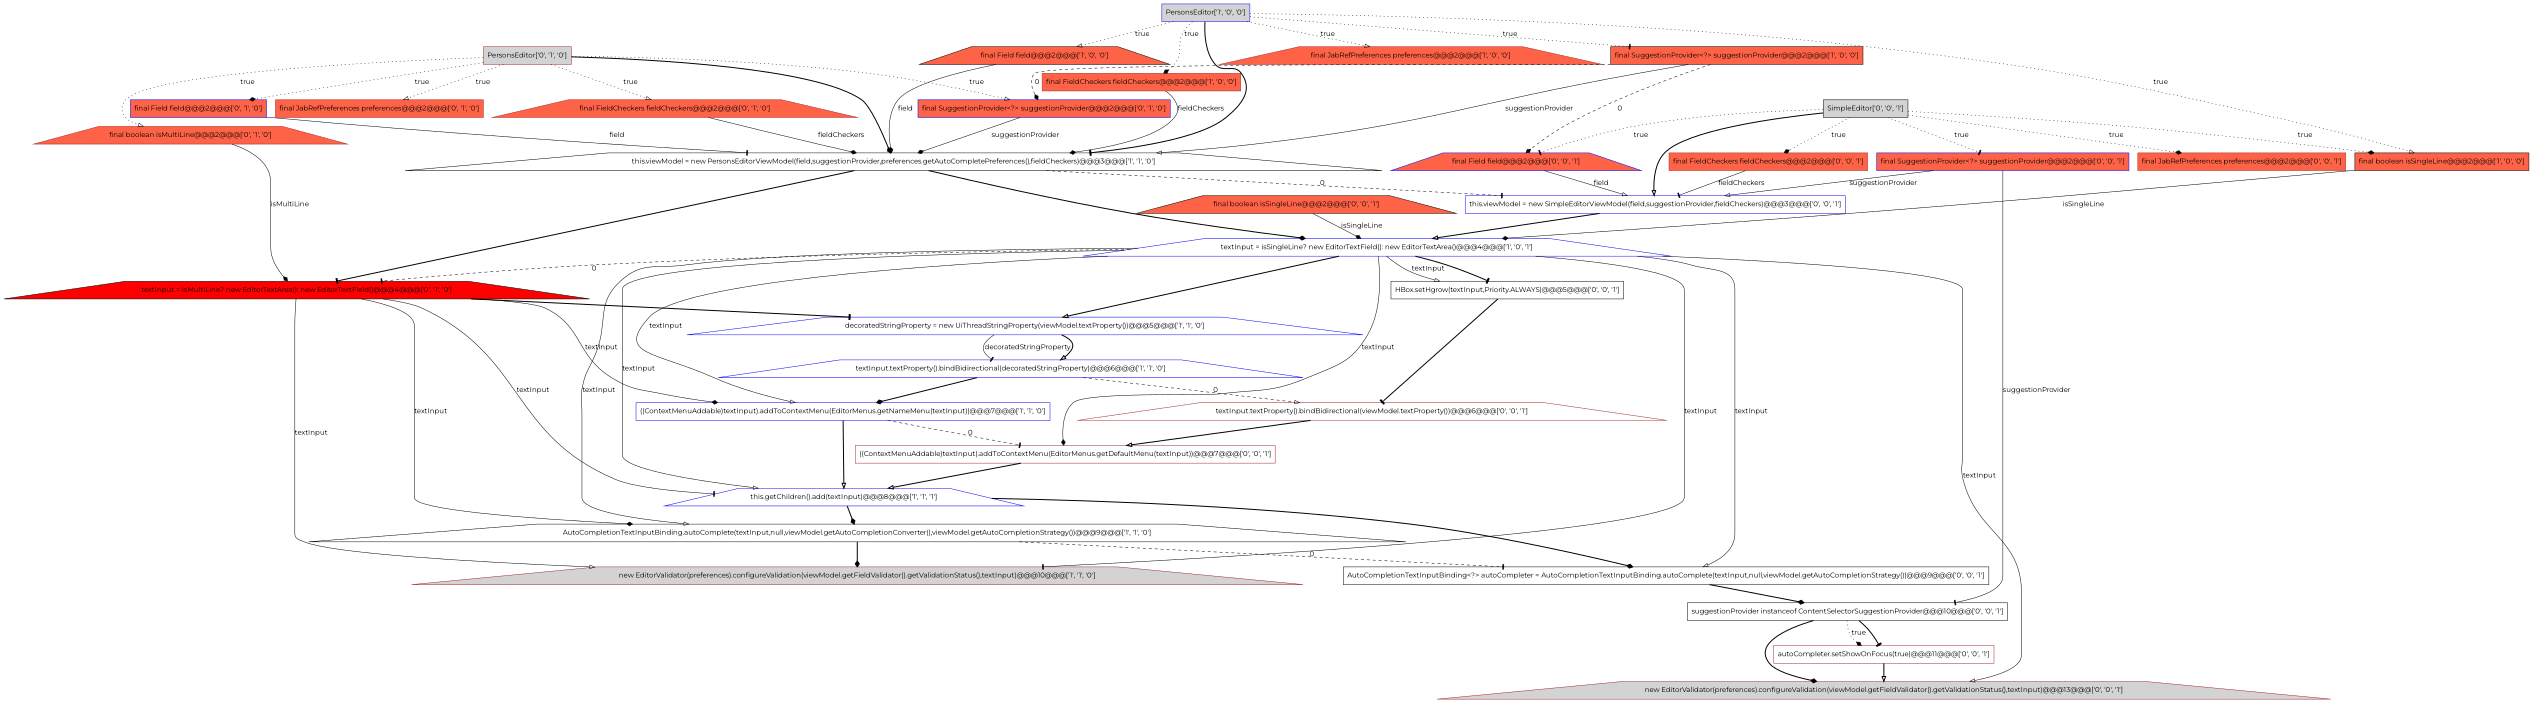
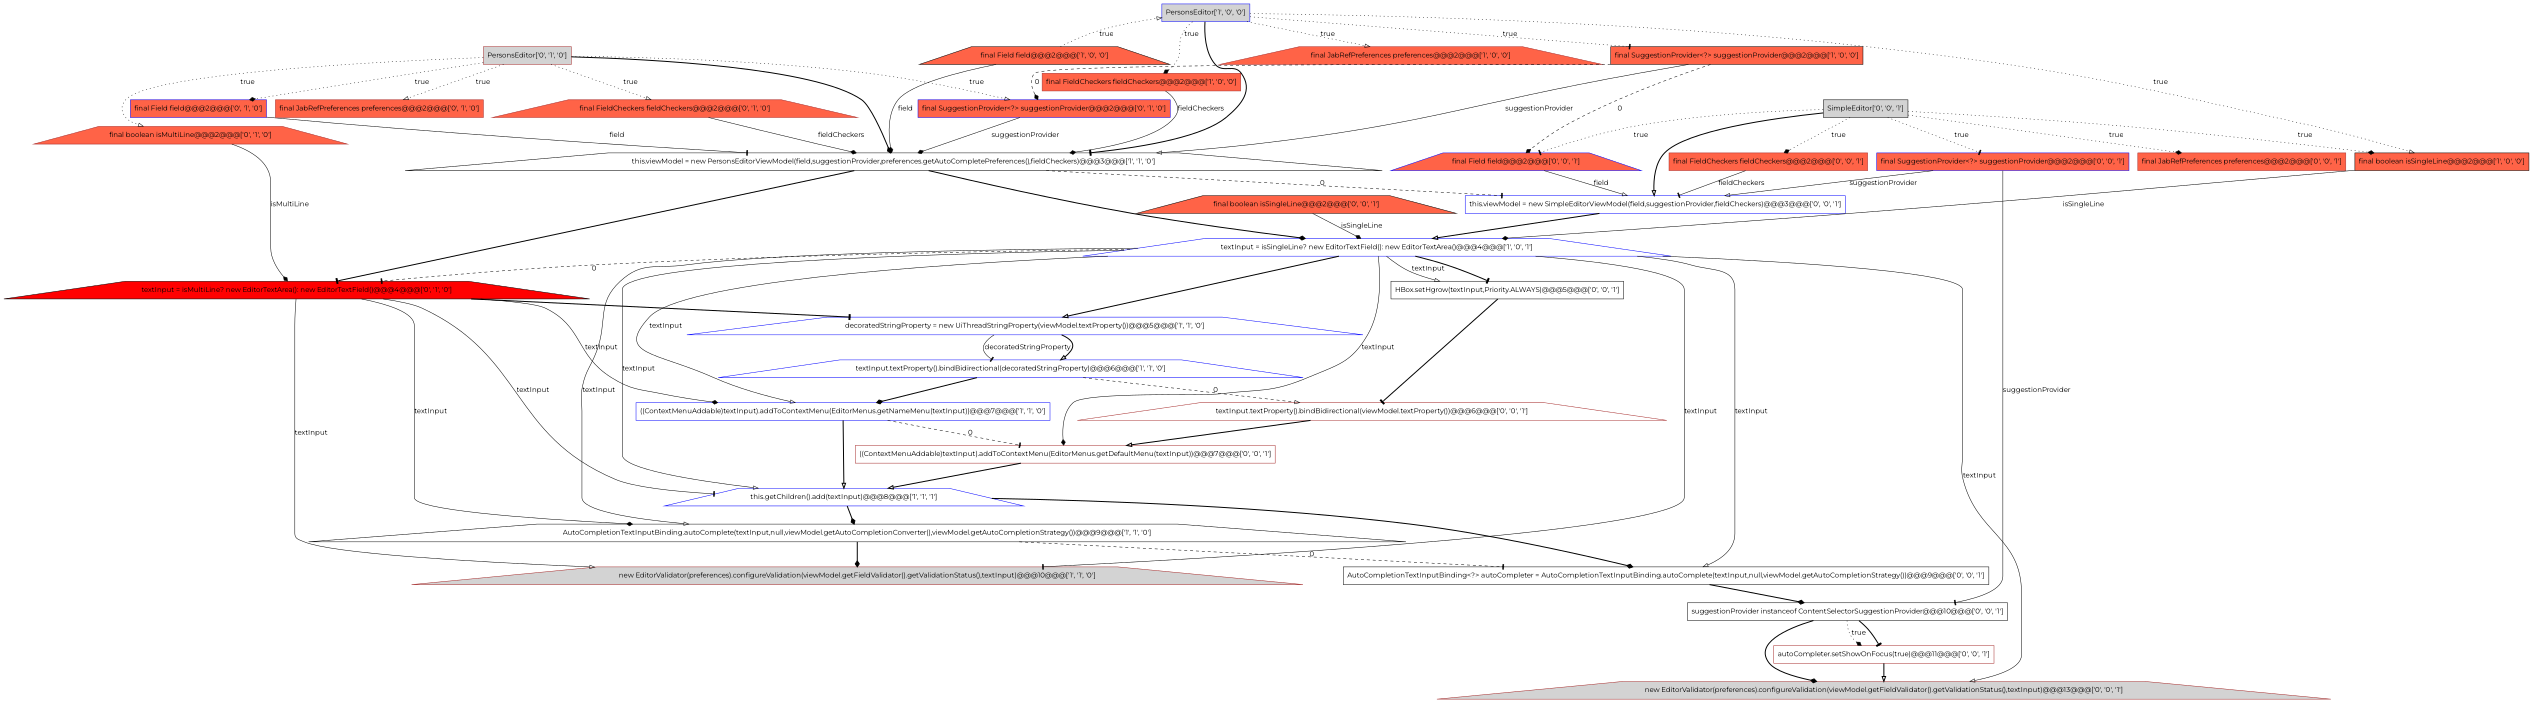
edge "PersonsEditor['1', '0', '0']" -> "final Field field@@@2@@@['1', '0', '0']": reversed
